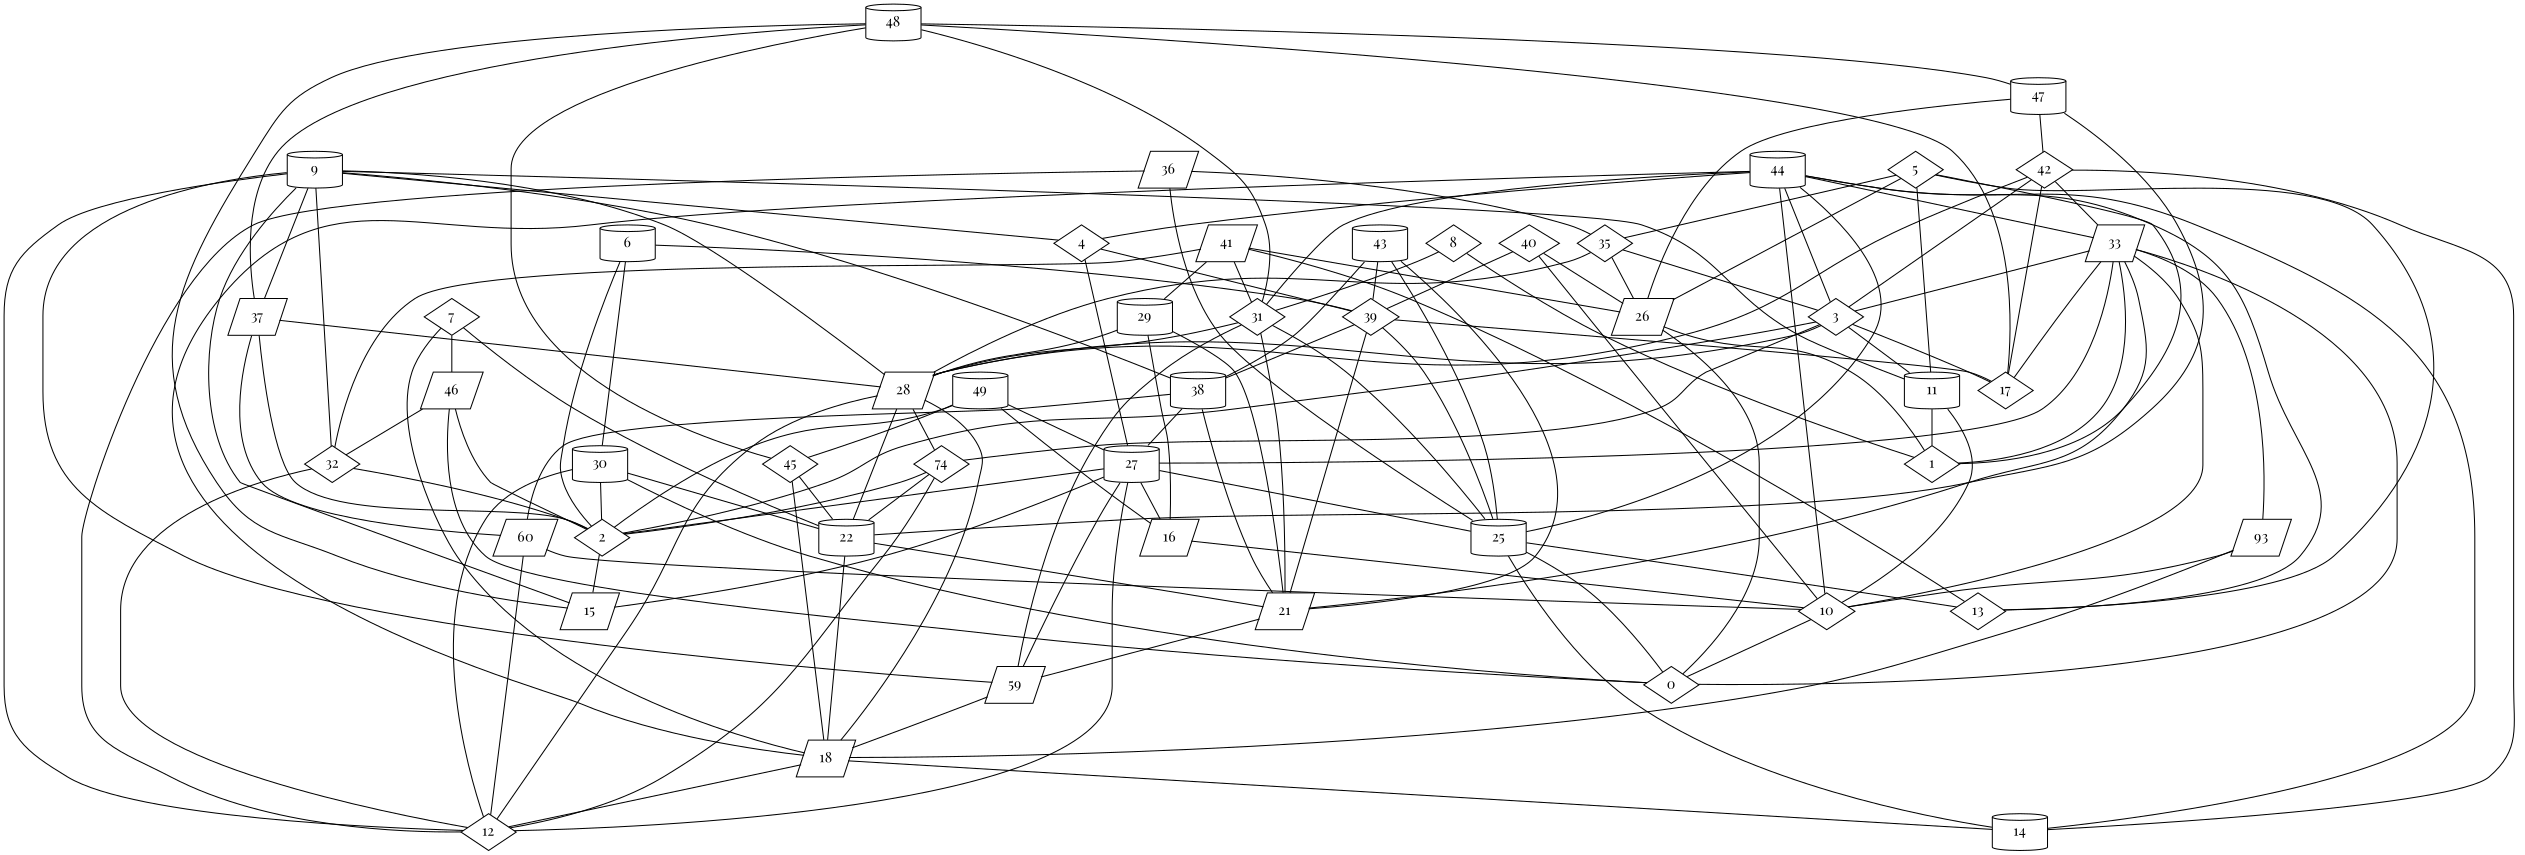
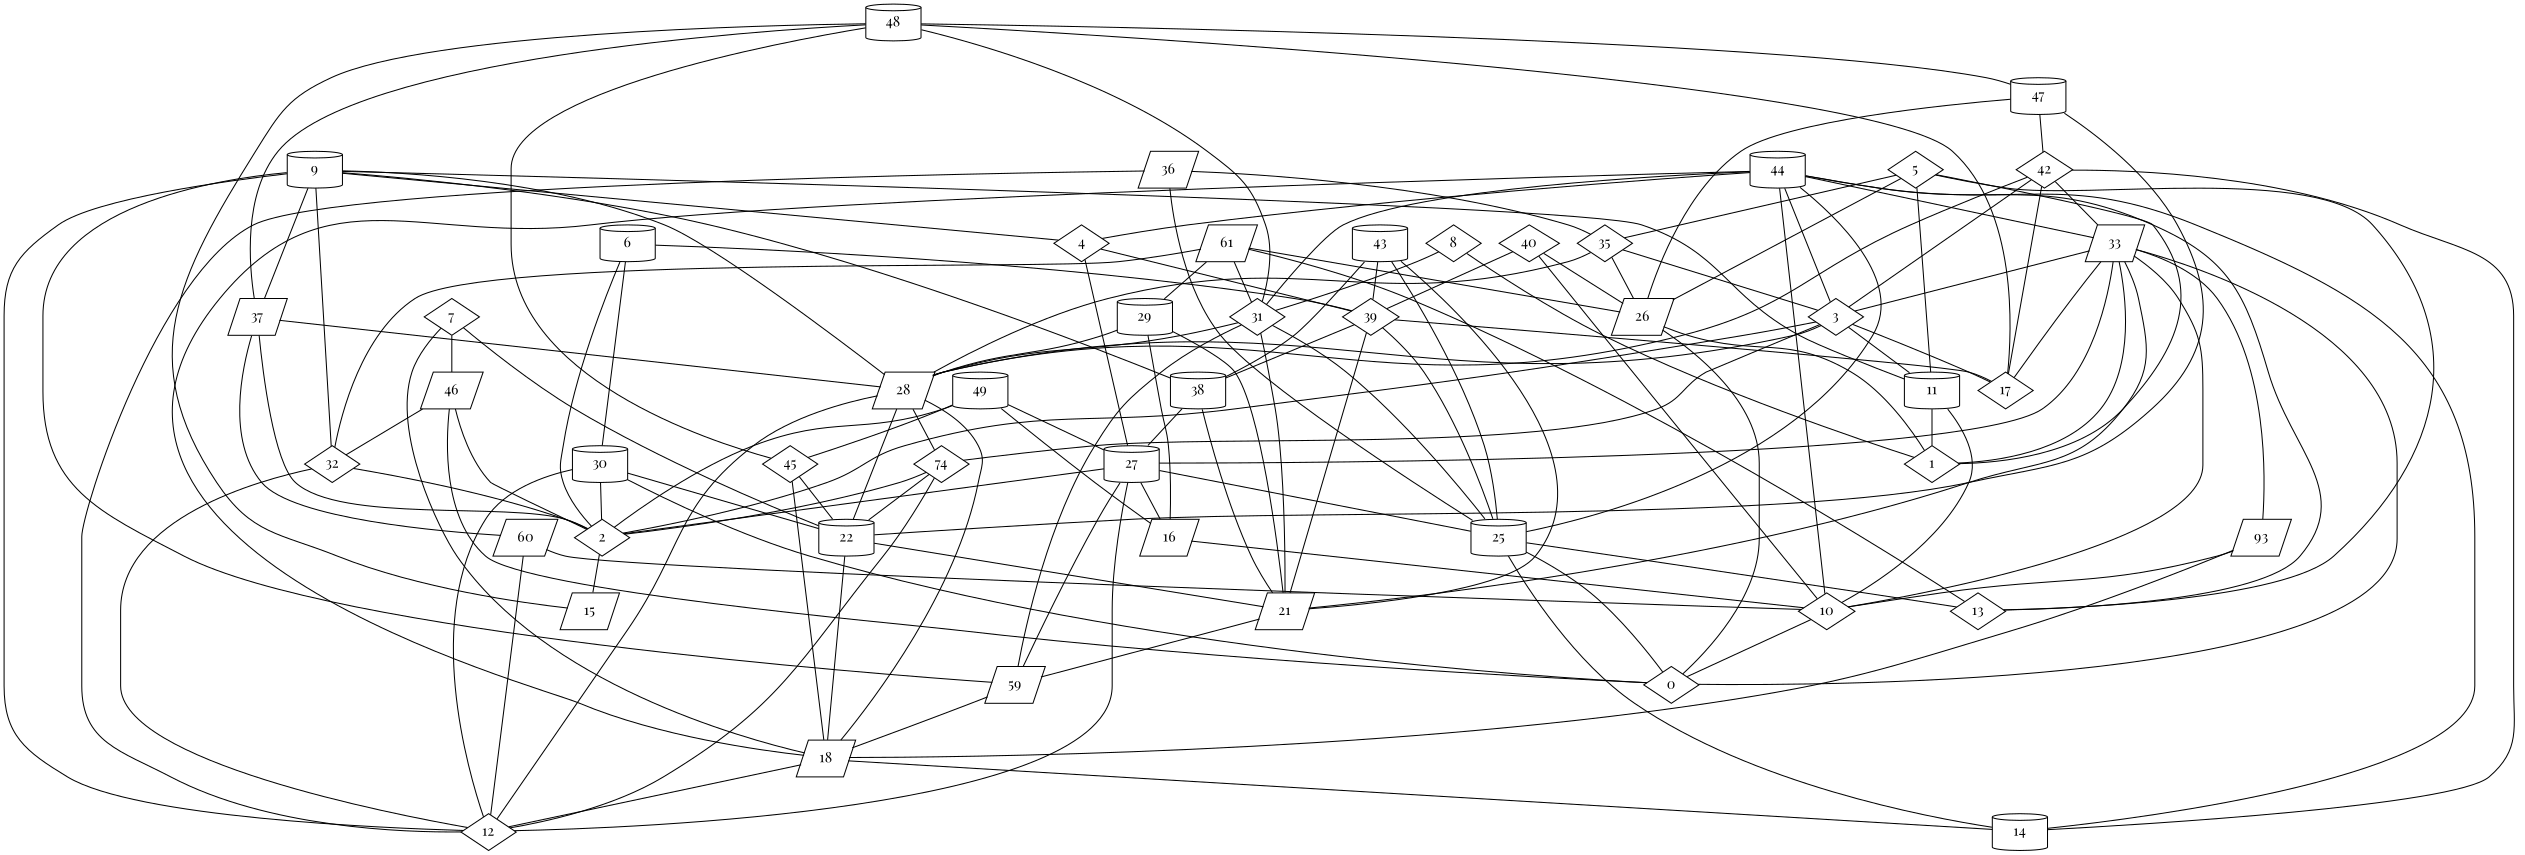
node "41": label "41" -> "61"
edge "38" -- "60": removed
edge "9" -- "15": removed
edge "27" -- "15": removed
